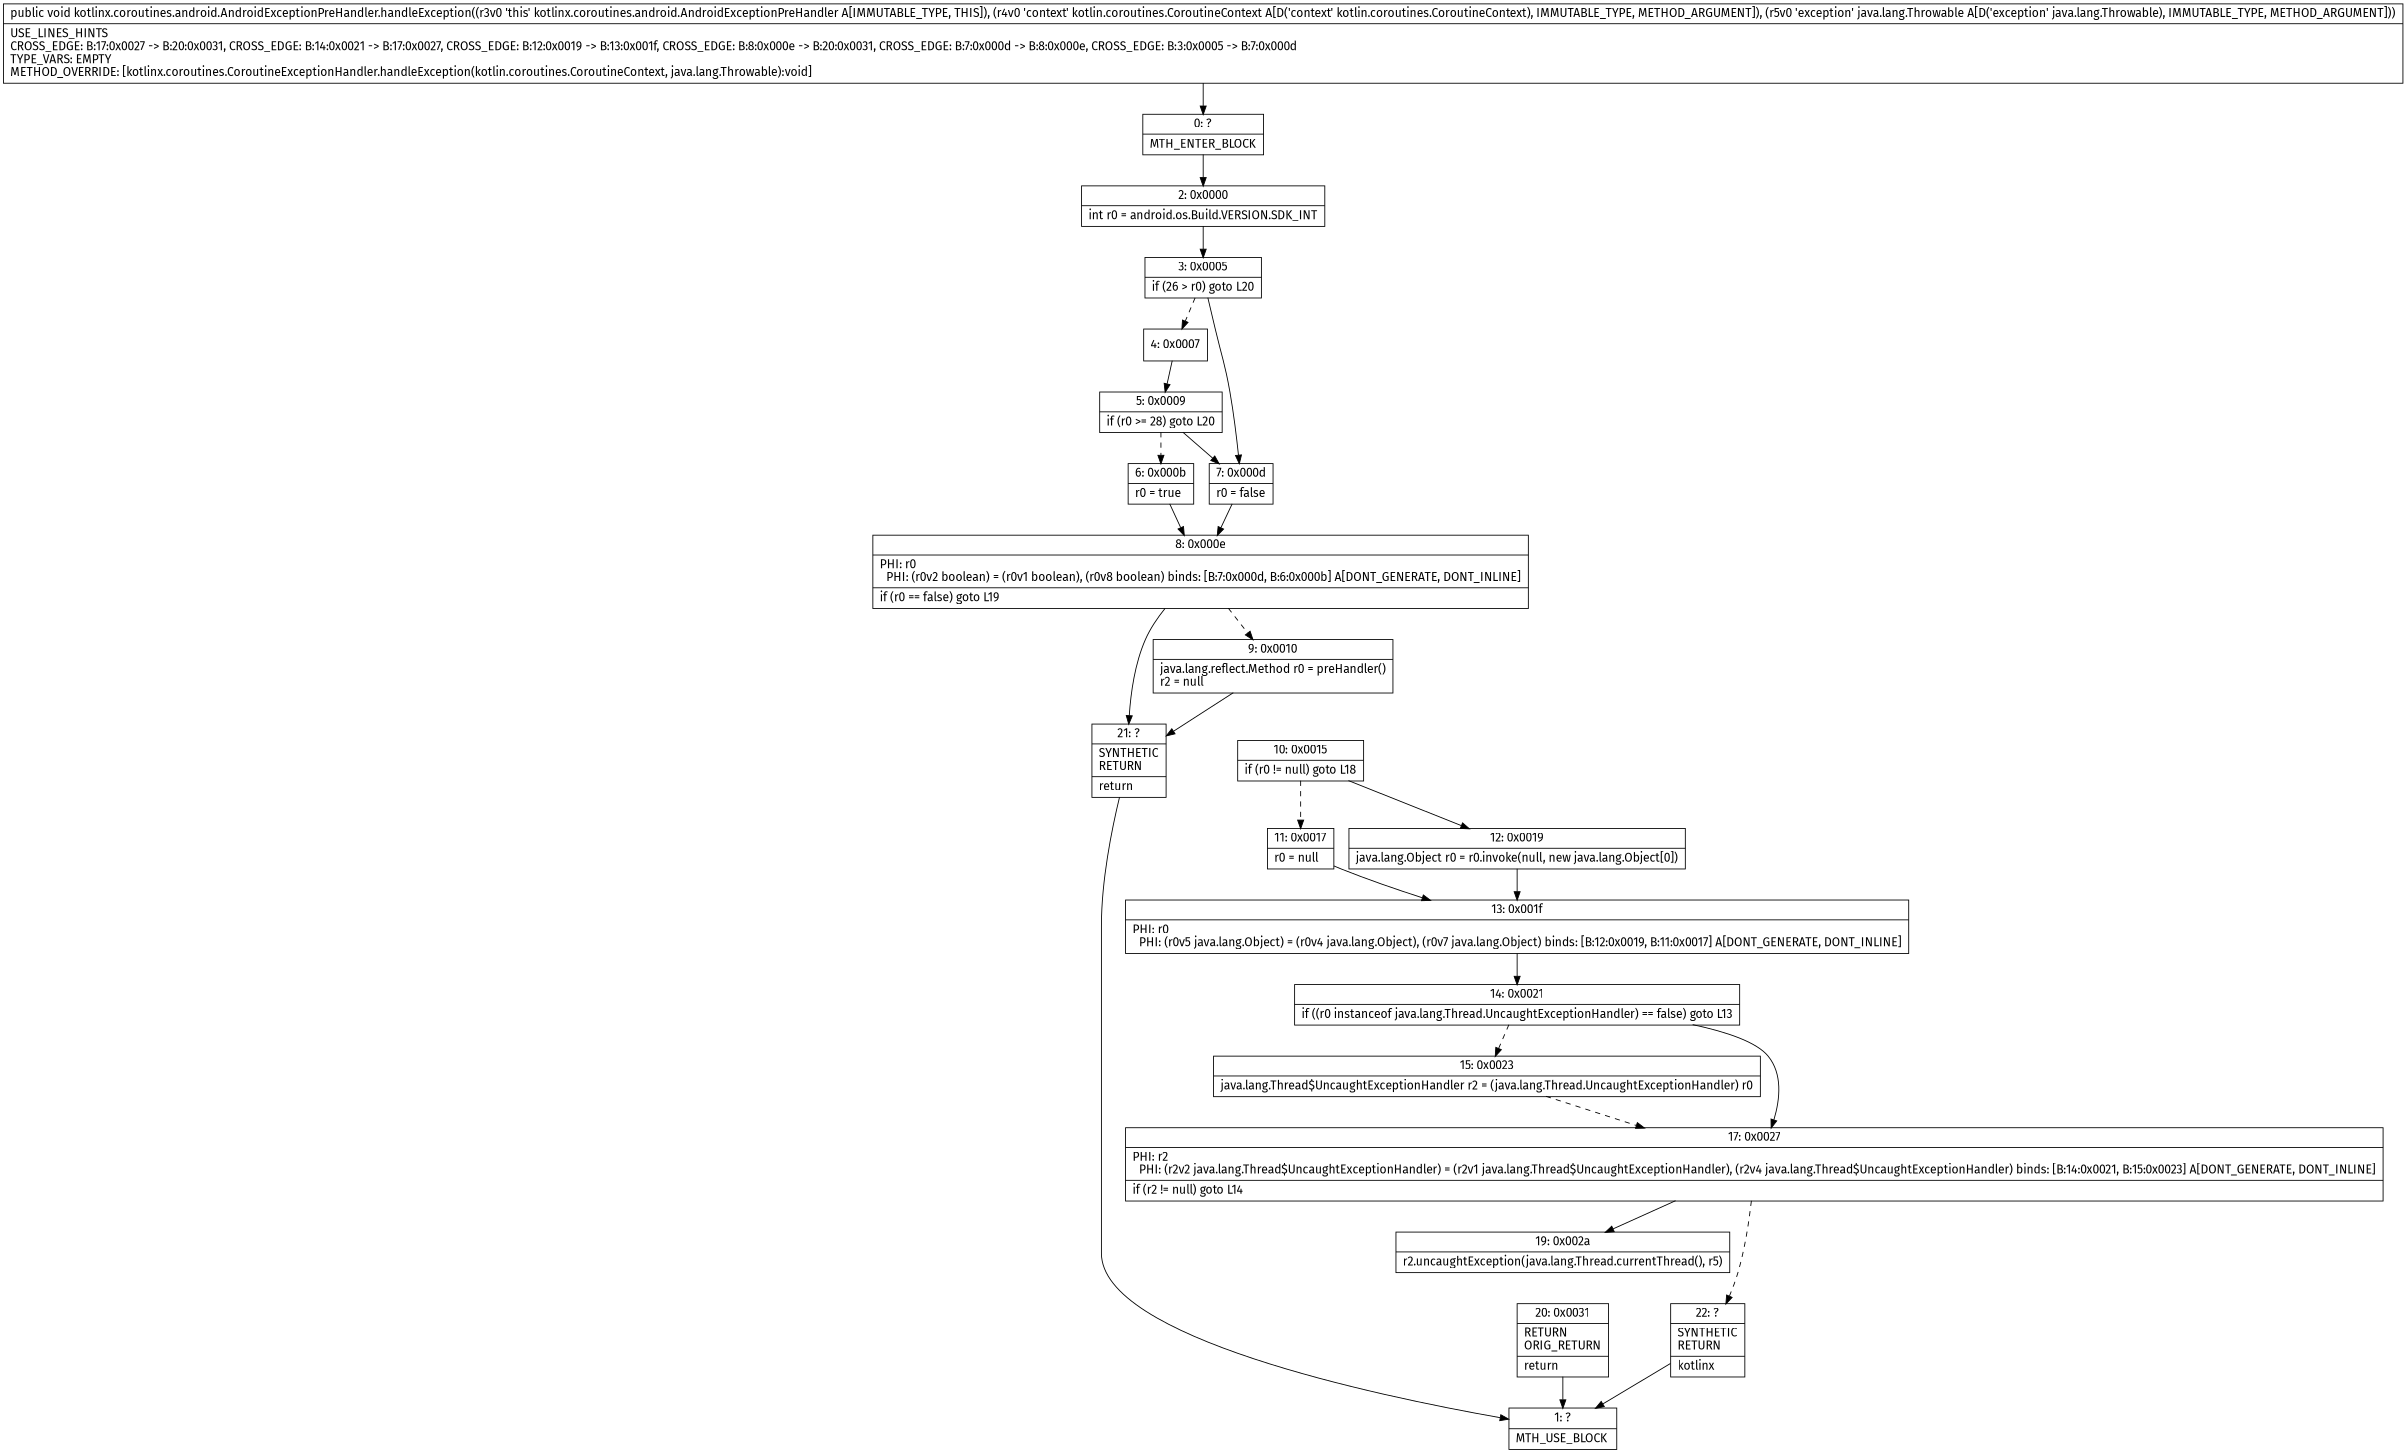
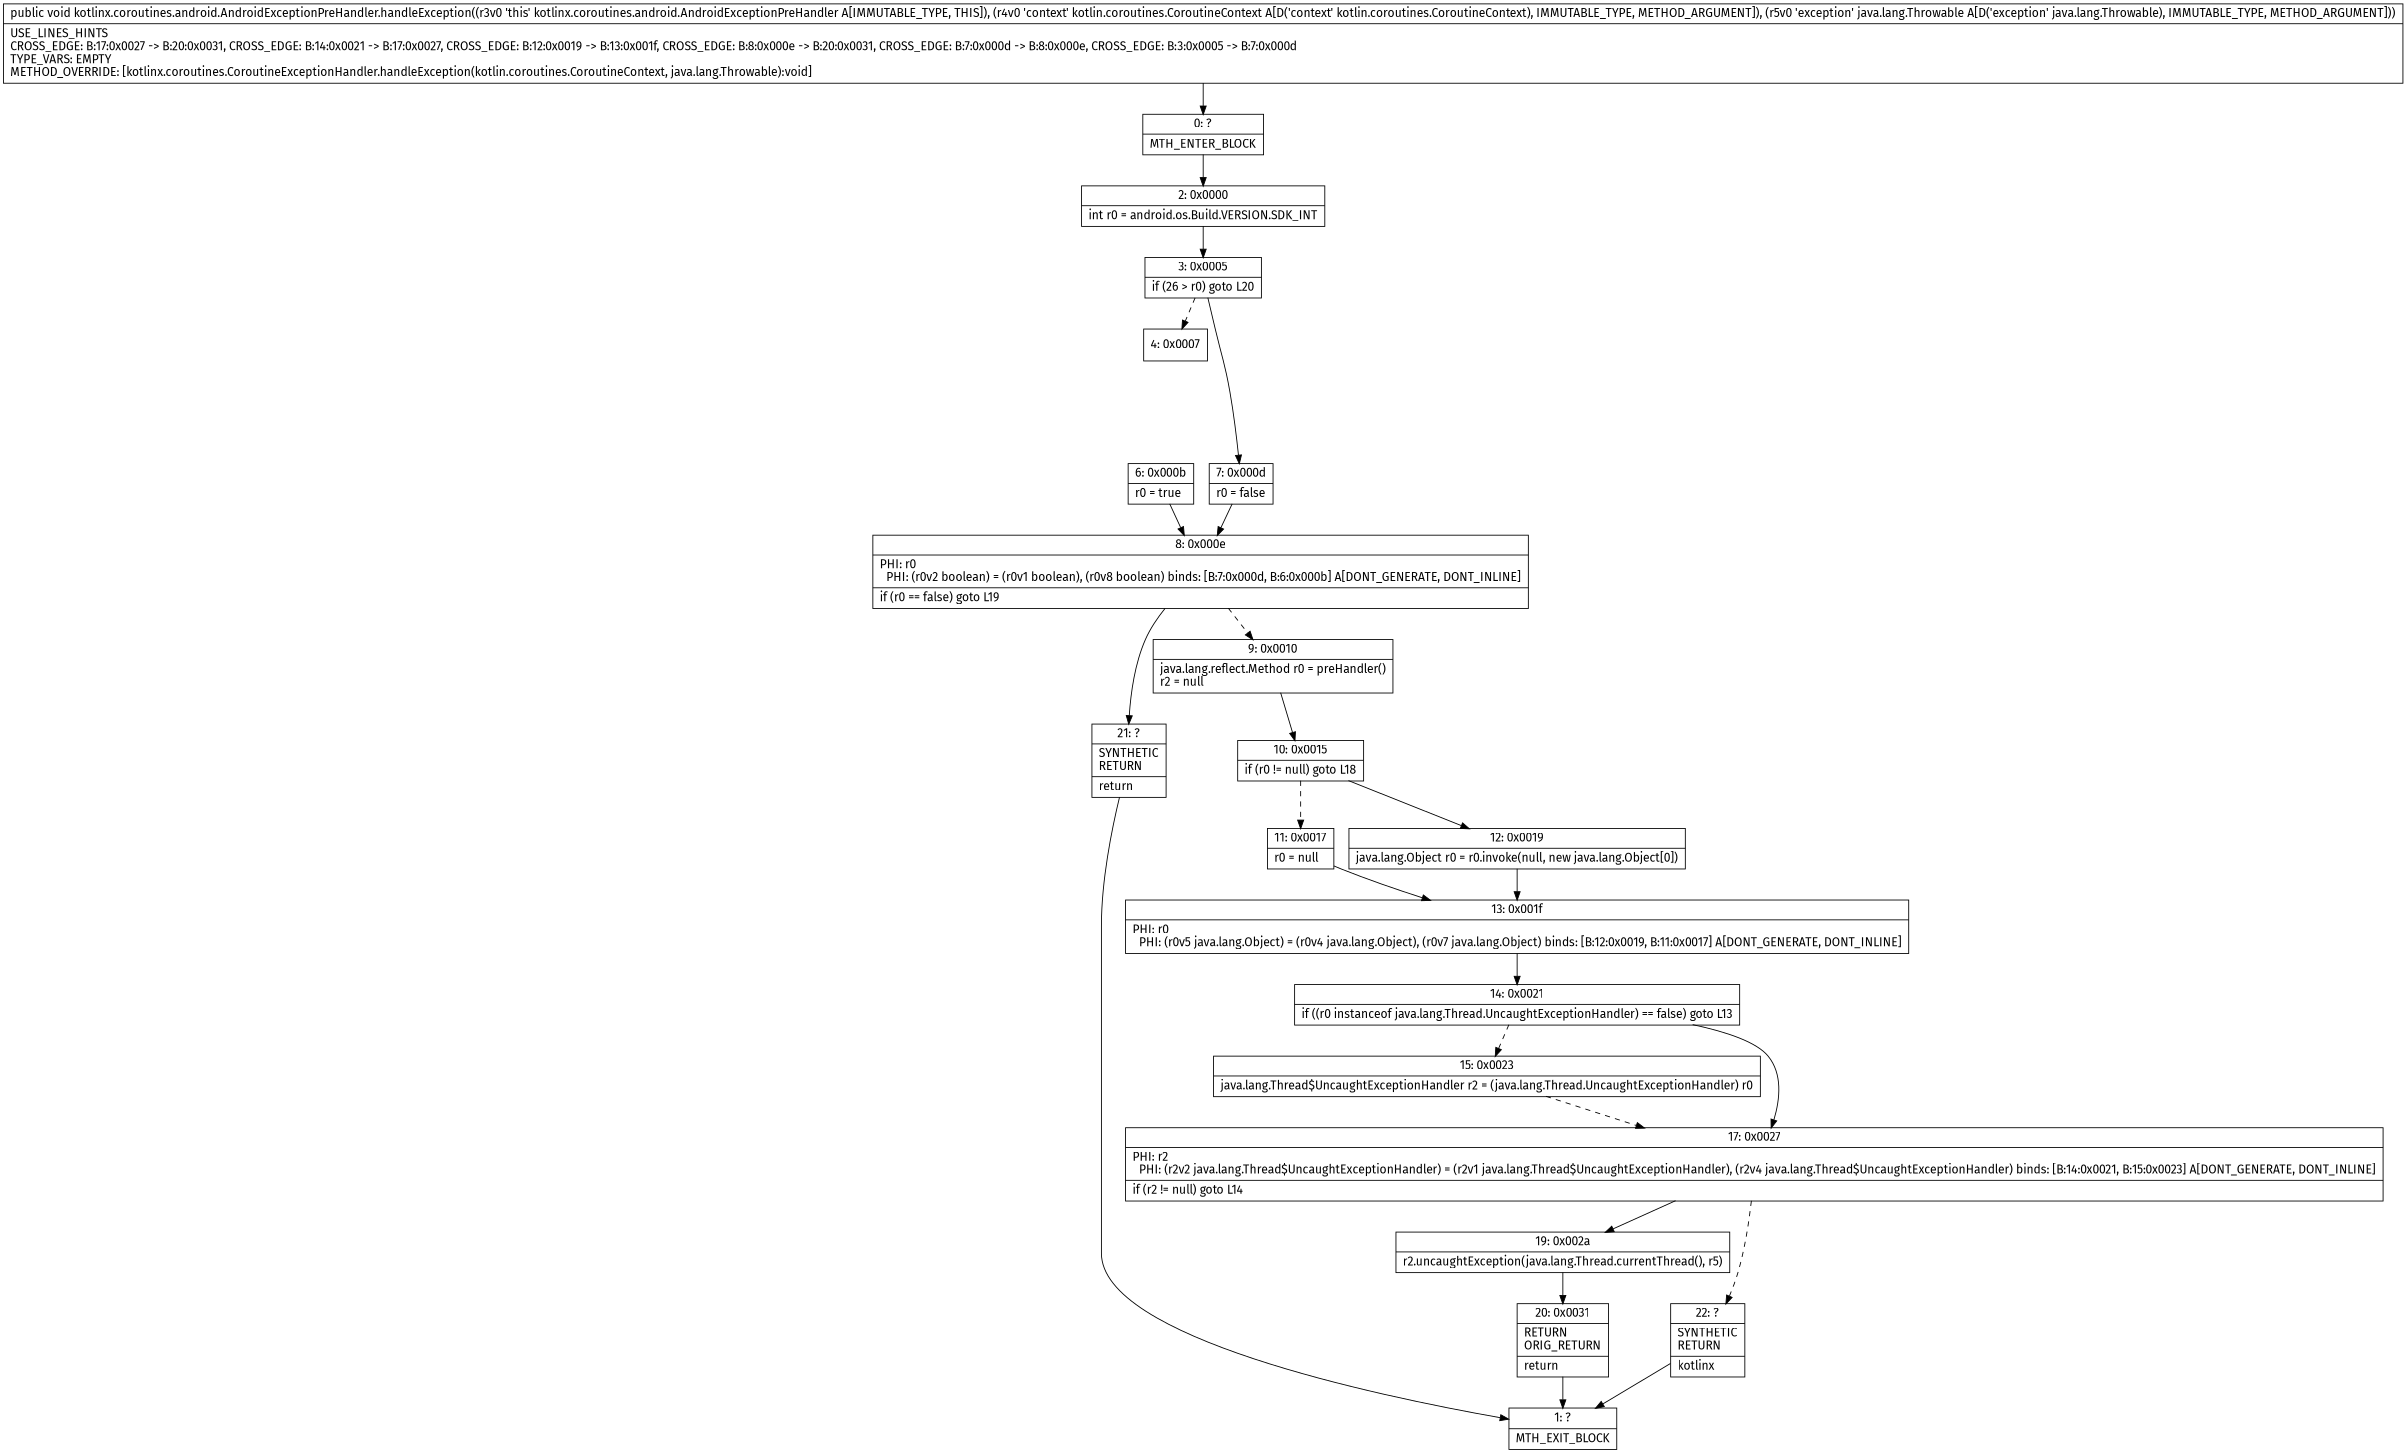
node "5: 0x0009": removed
edge "9: 0x0010" -> "21: ?": now "9: 0x0010" -> "10: 0x0015"
edge "19: 0x002a" -> "20: 0x0031": added
node "1: ?": text "MTH_USE_BLOCK" -> "MTH_EXIT_BLOCK"
